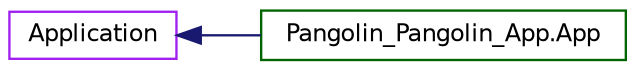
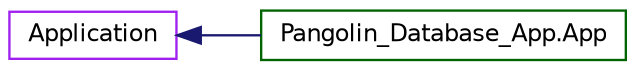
node "Pangolin_Pangolin_App.App": label "Pangolin_Pangolin_App.App" -> "Pangolin_Database_App.App"
